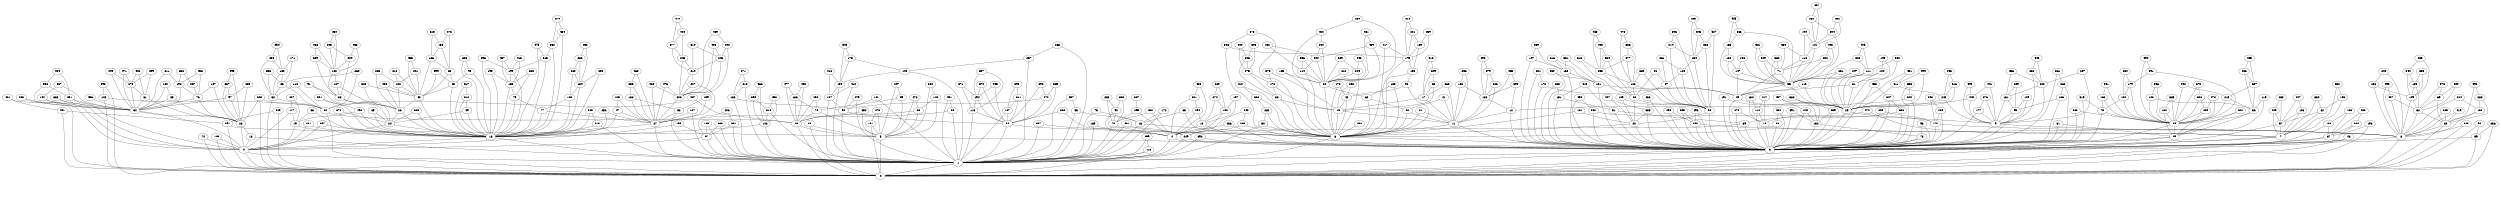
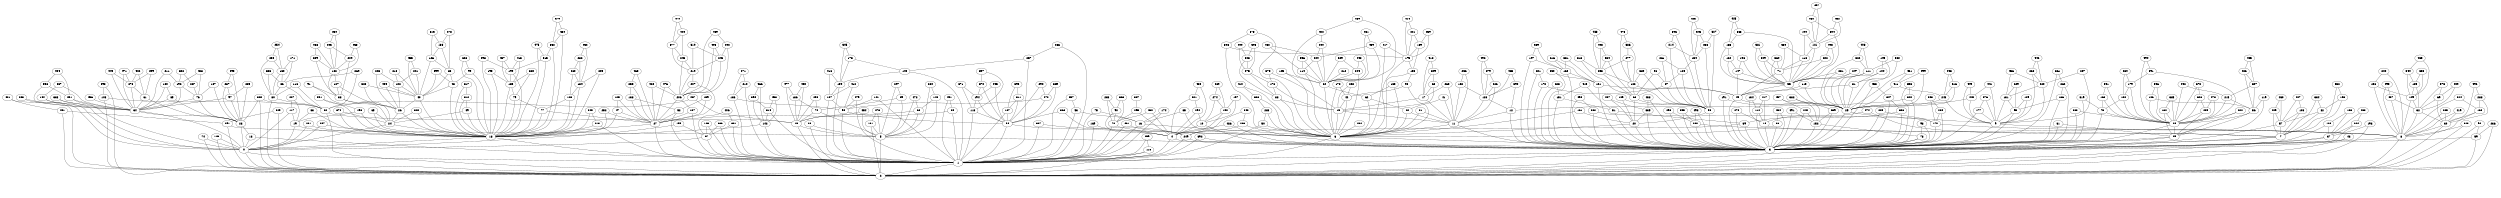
edge "397" -- "194": now "397" -- "370"
edge "206" -- "137": added
